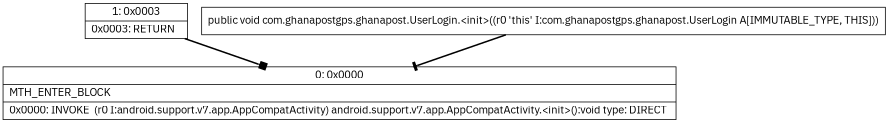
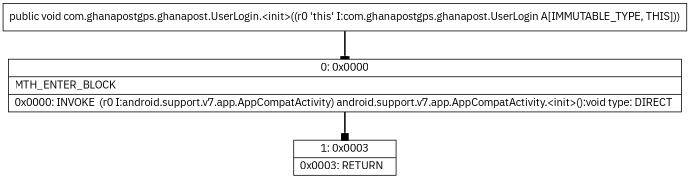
edge "1: 0x0003" -> "0: 0x0000": reversed
